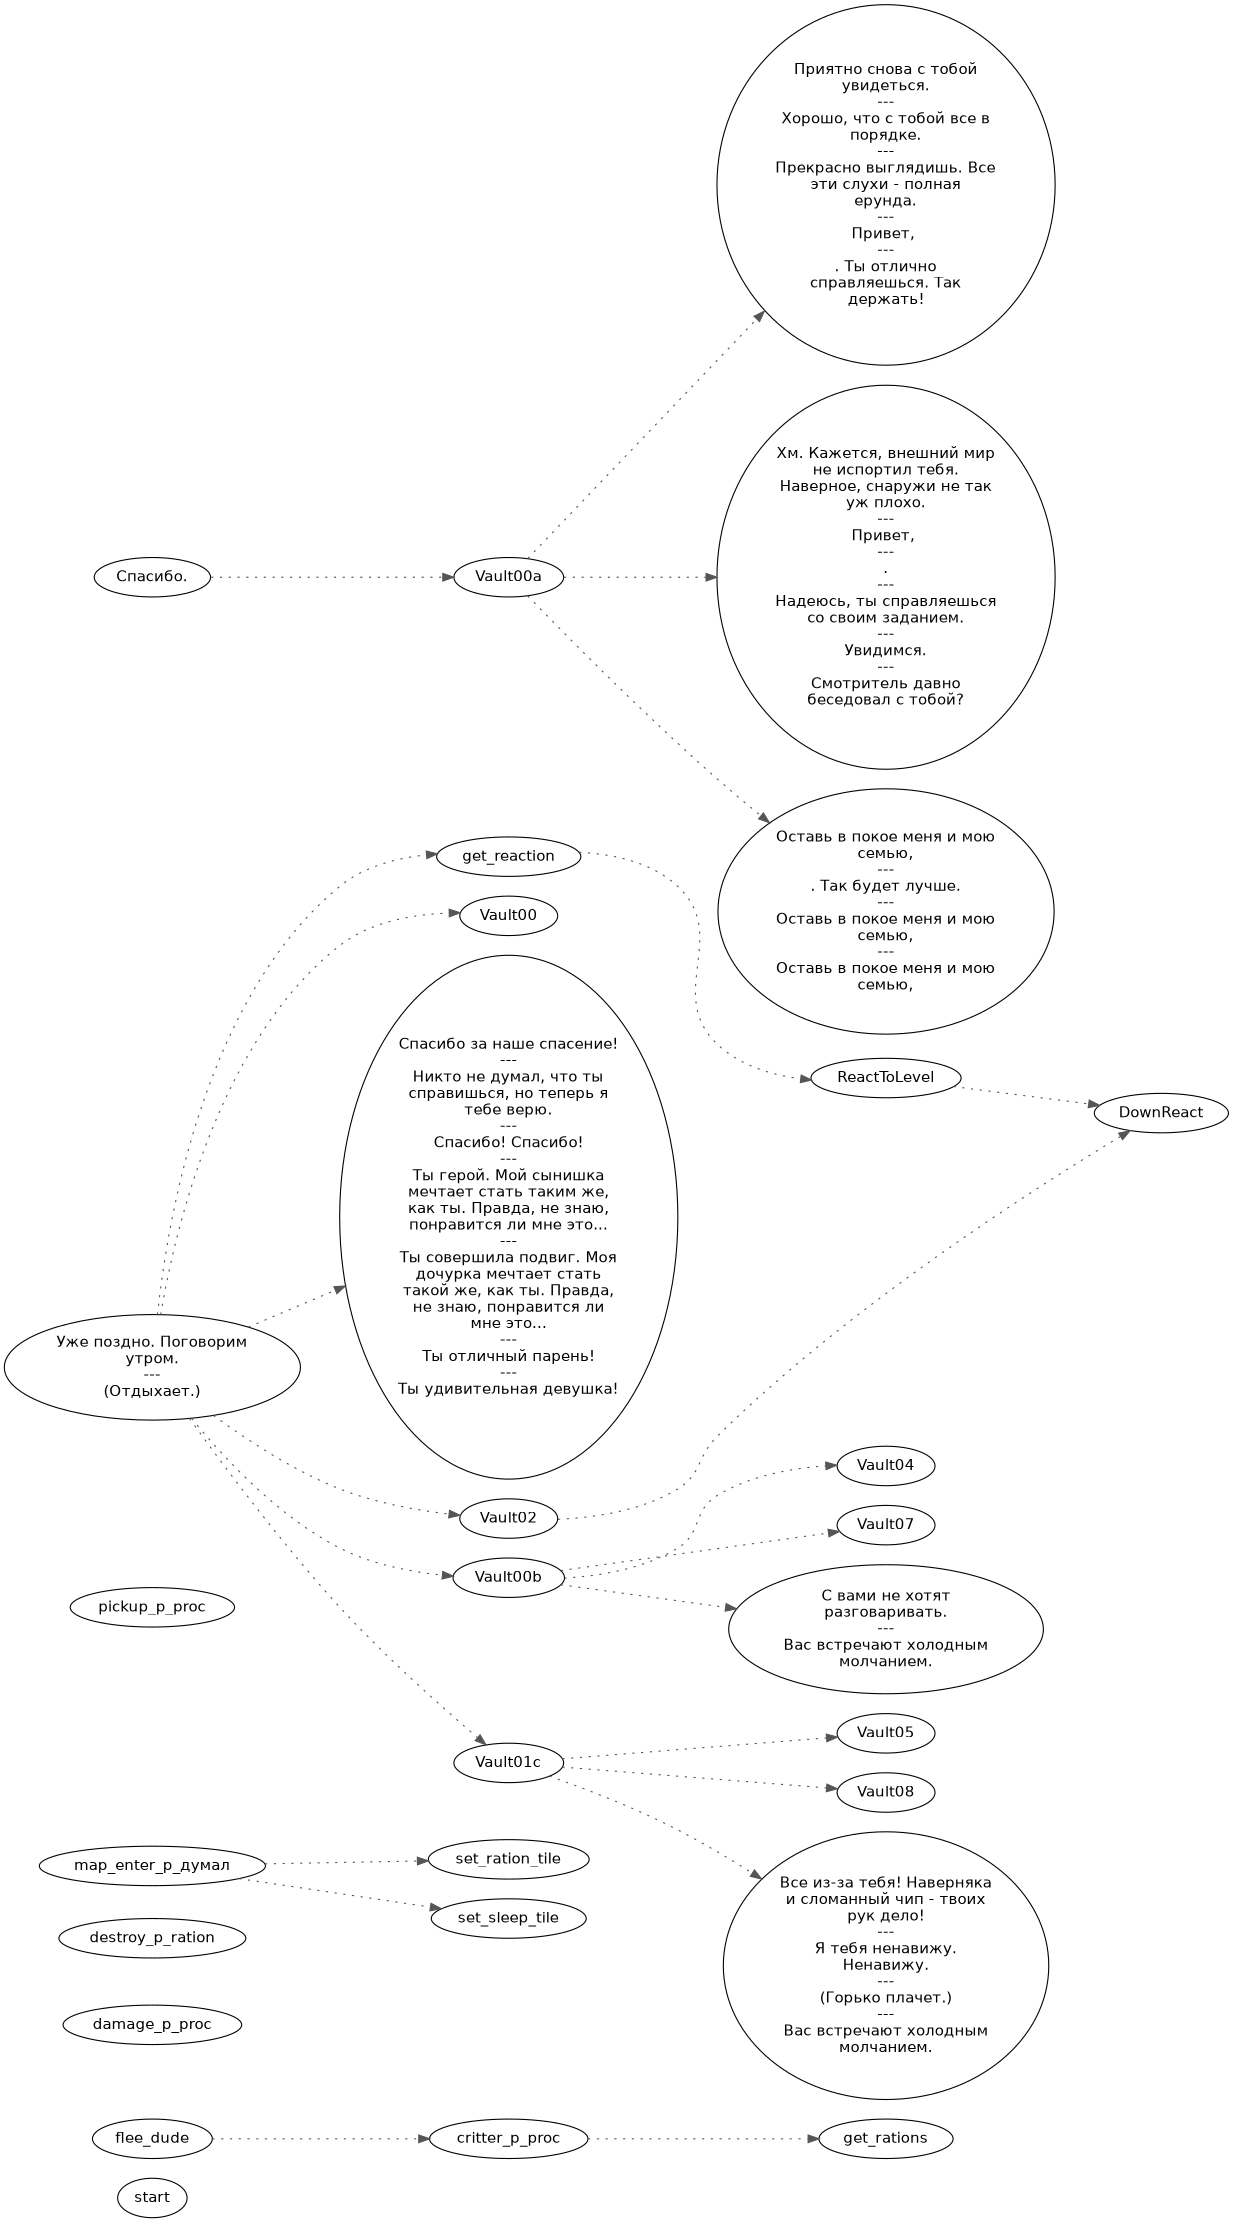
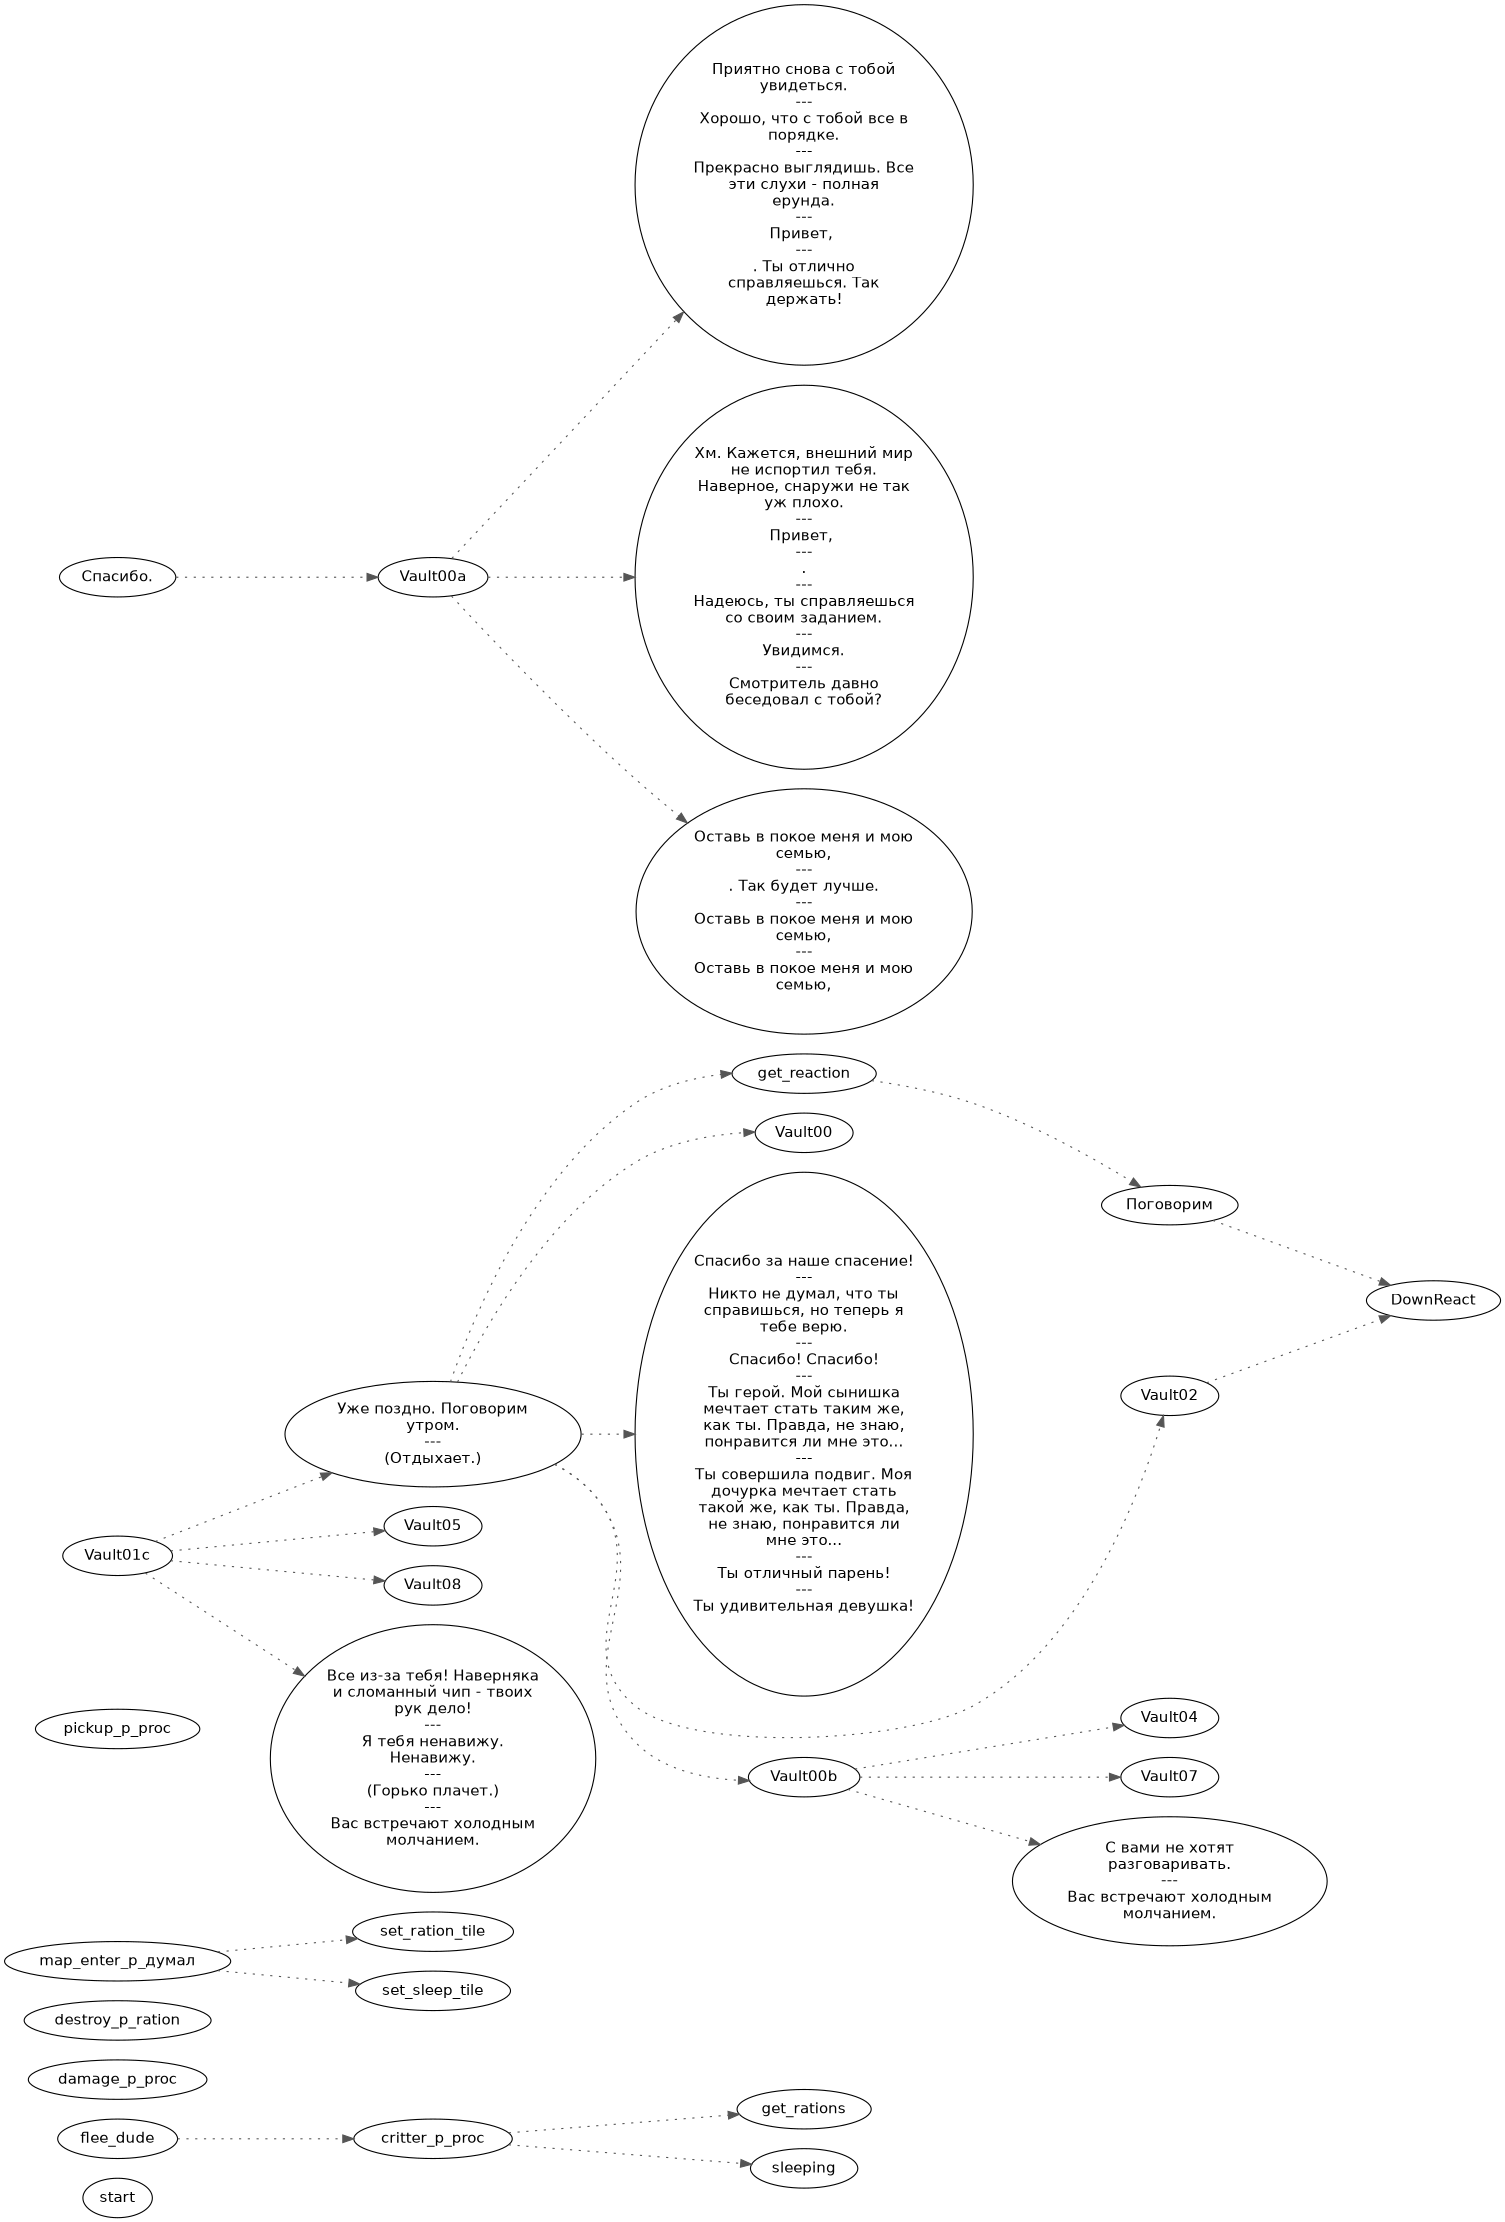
node "ReactToLevel": label "ReactToLevel" -> "Поговорим"
edge "Уже поздно. Поговорим утром. --- (Отдыхает.)" -> "Vault01c": reversed
node "sleeping": added
